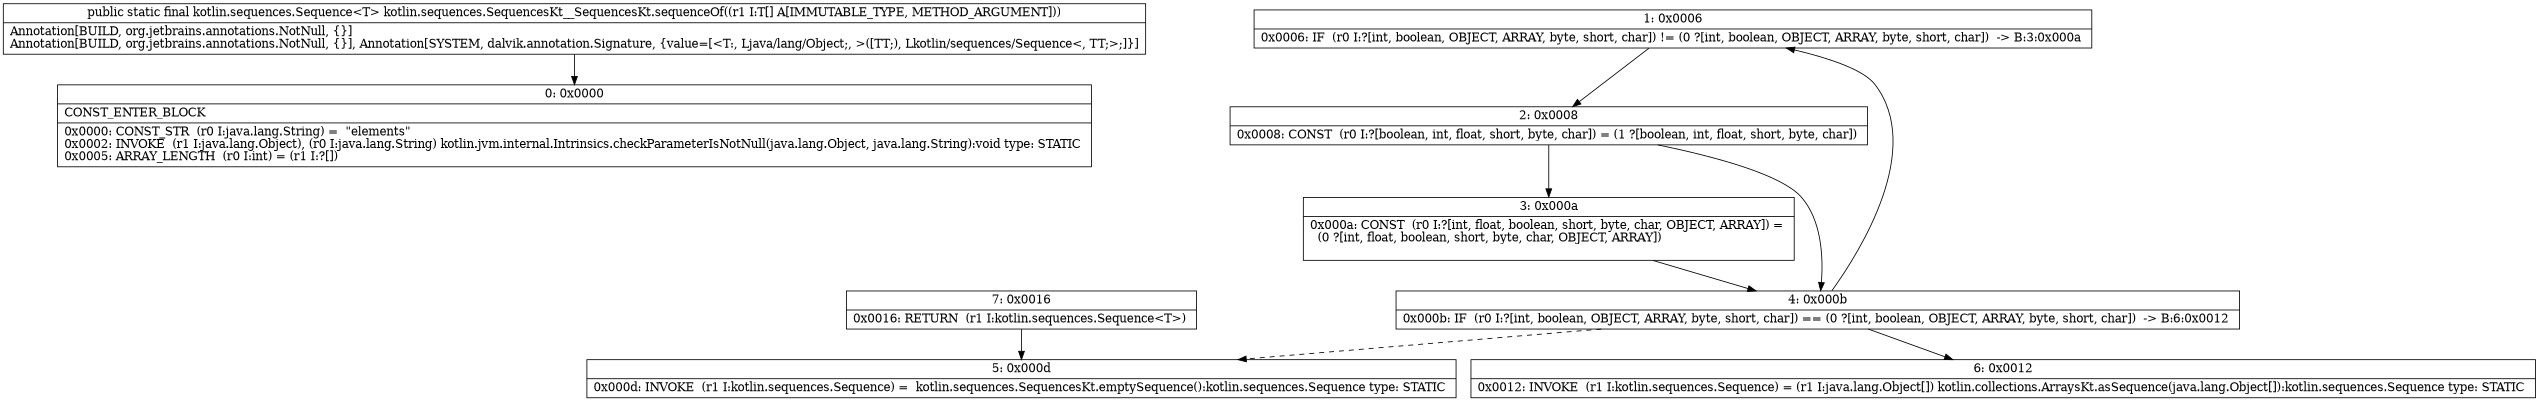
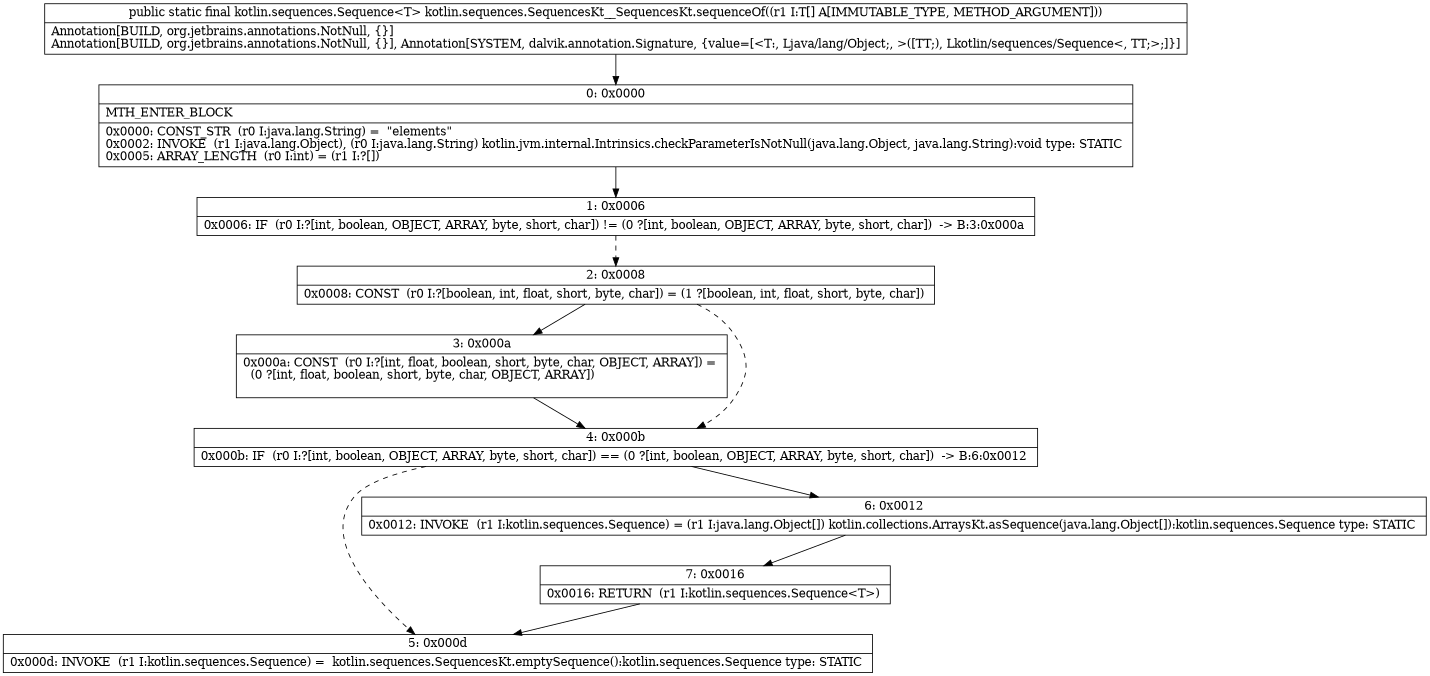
edge "1: 0x0006" -> "2: 0x0008": style solid -> dashed
node "0: 0x0000": text "CONST_ENTER_BLOCK" -> "MTH_ENTER_BLOCK"
edge "4: 0x000b" -> "1: 0x0006": now "0: 0x0000" -> "1: 0x0006"
edge "2: 0x0008" -> "4: 0x000b": style solid -> dashed
edge "6: 0x0012" -> "7: 0x0016": added
